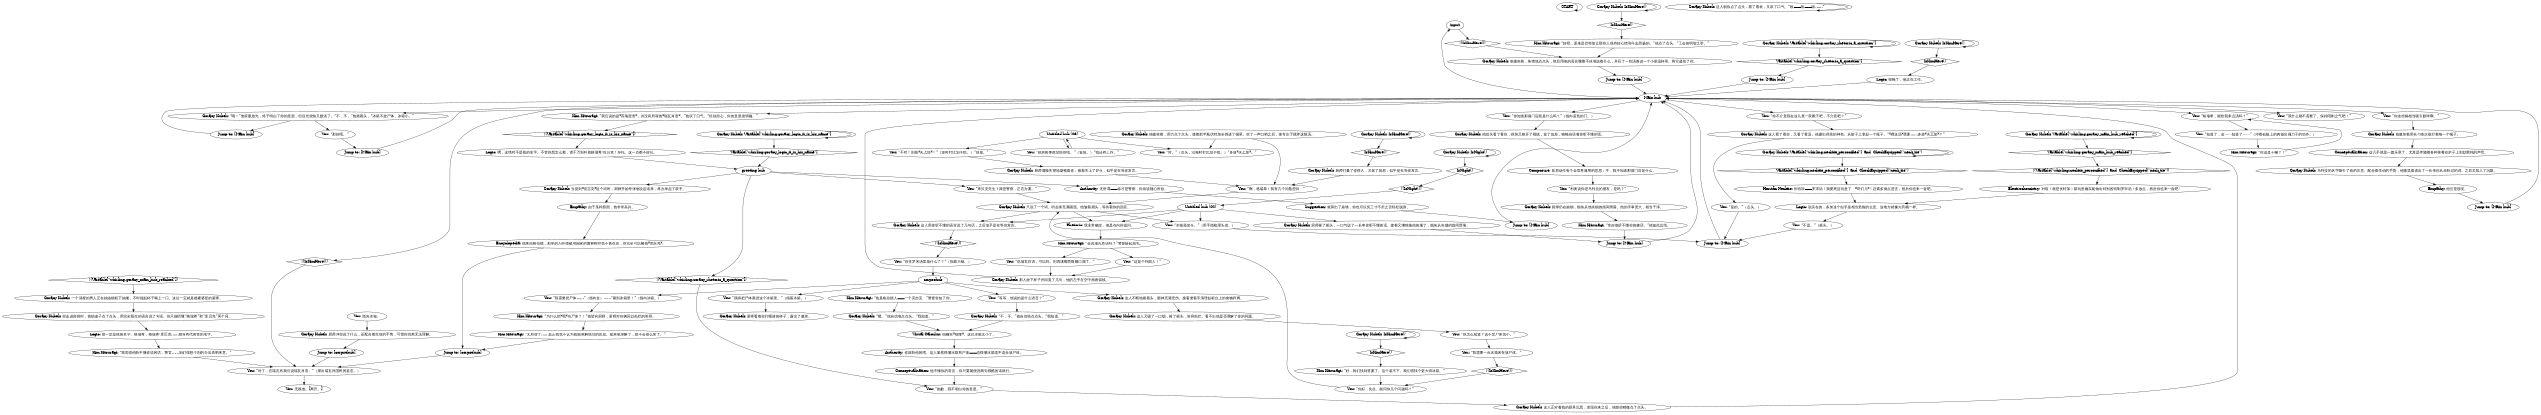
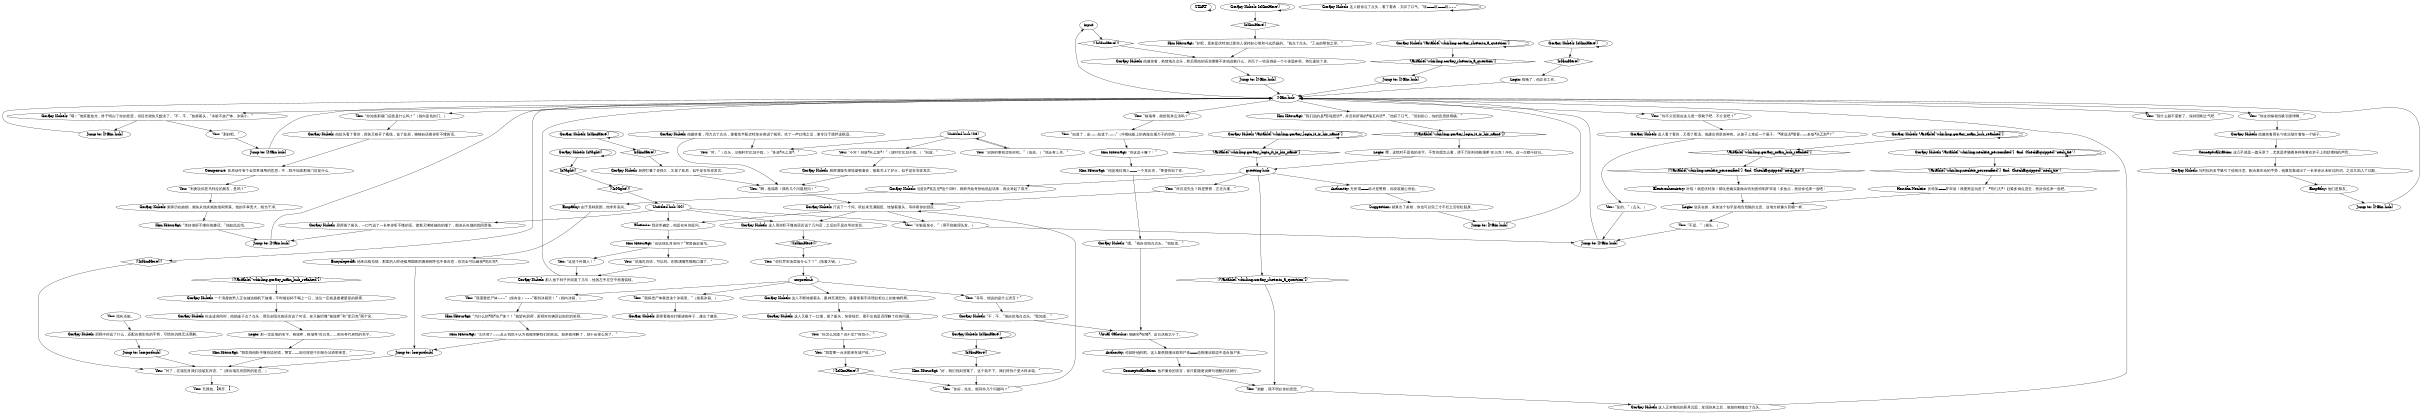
edge "Kim Kitsuragi: “你这是干嘛？！”" -> "You: “格瑞希，能给我来点汤吗？”": now "Kim Kitsuragi: “你这是干嘛？！”" -> "Kim Kitsuragi: “他是格拉德人——一个克吉克，”警督告知了你。"
